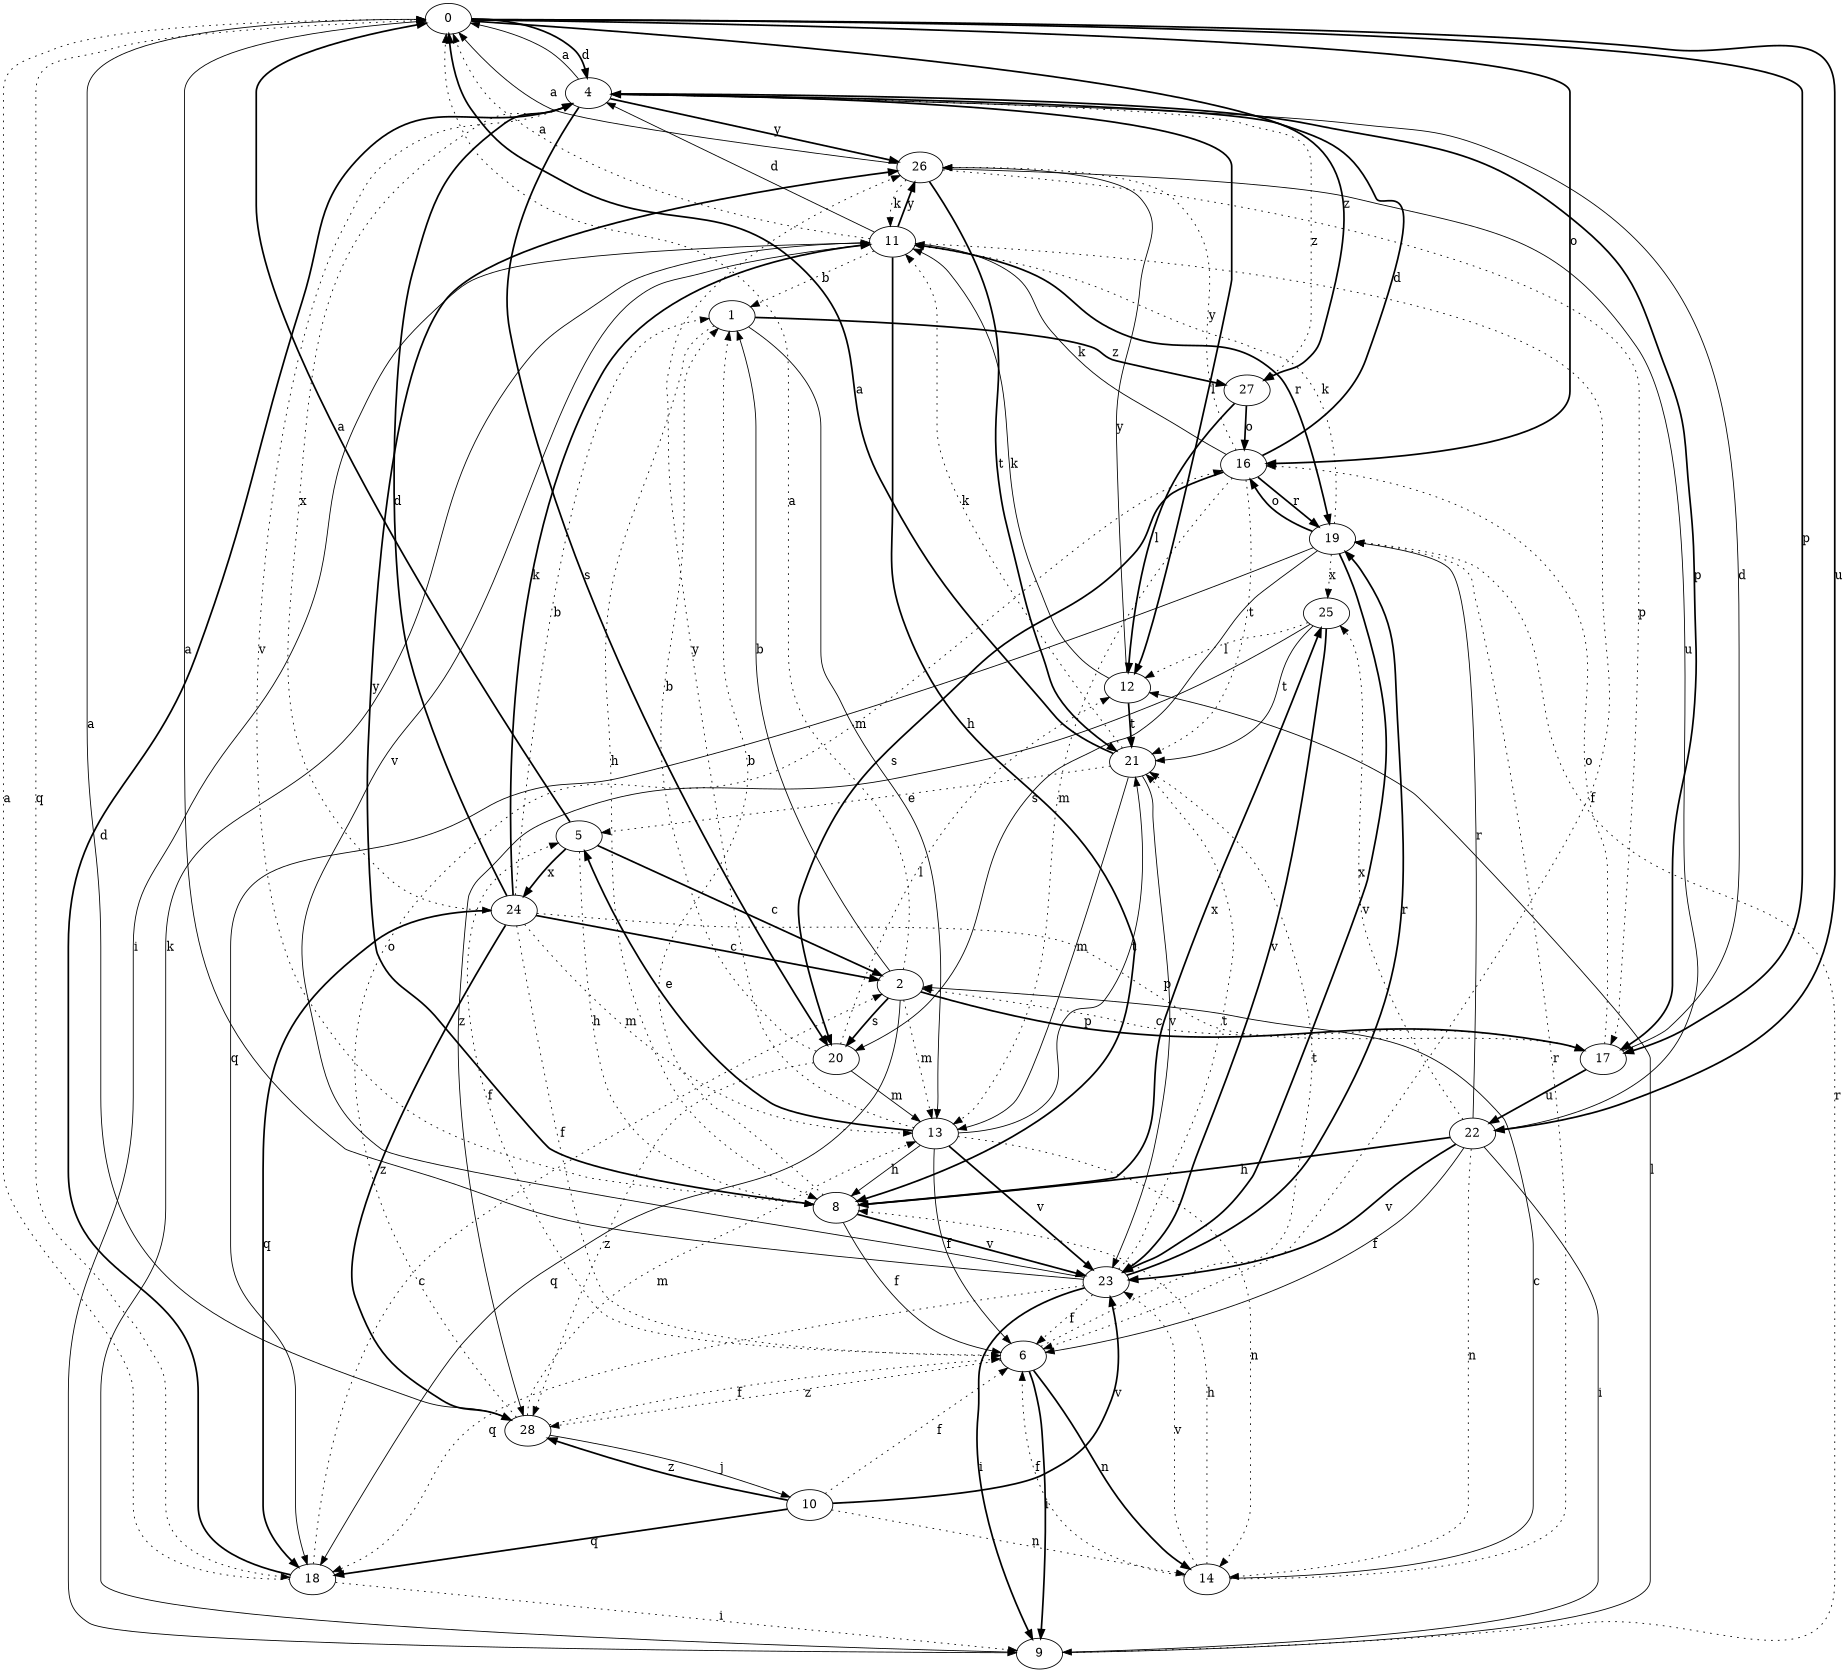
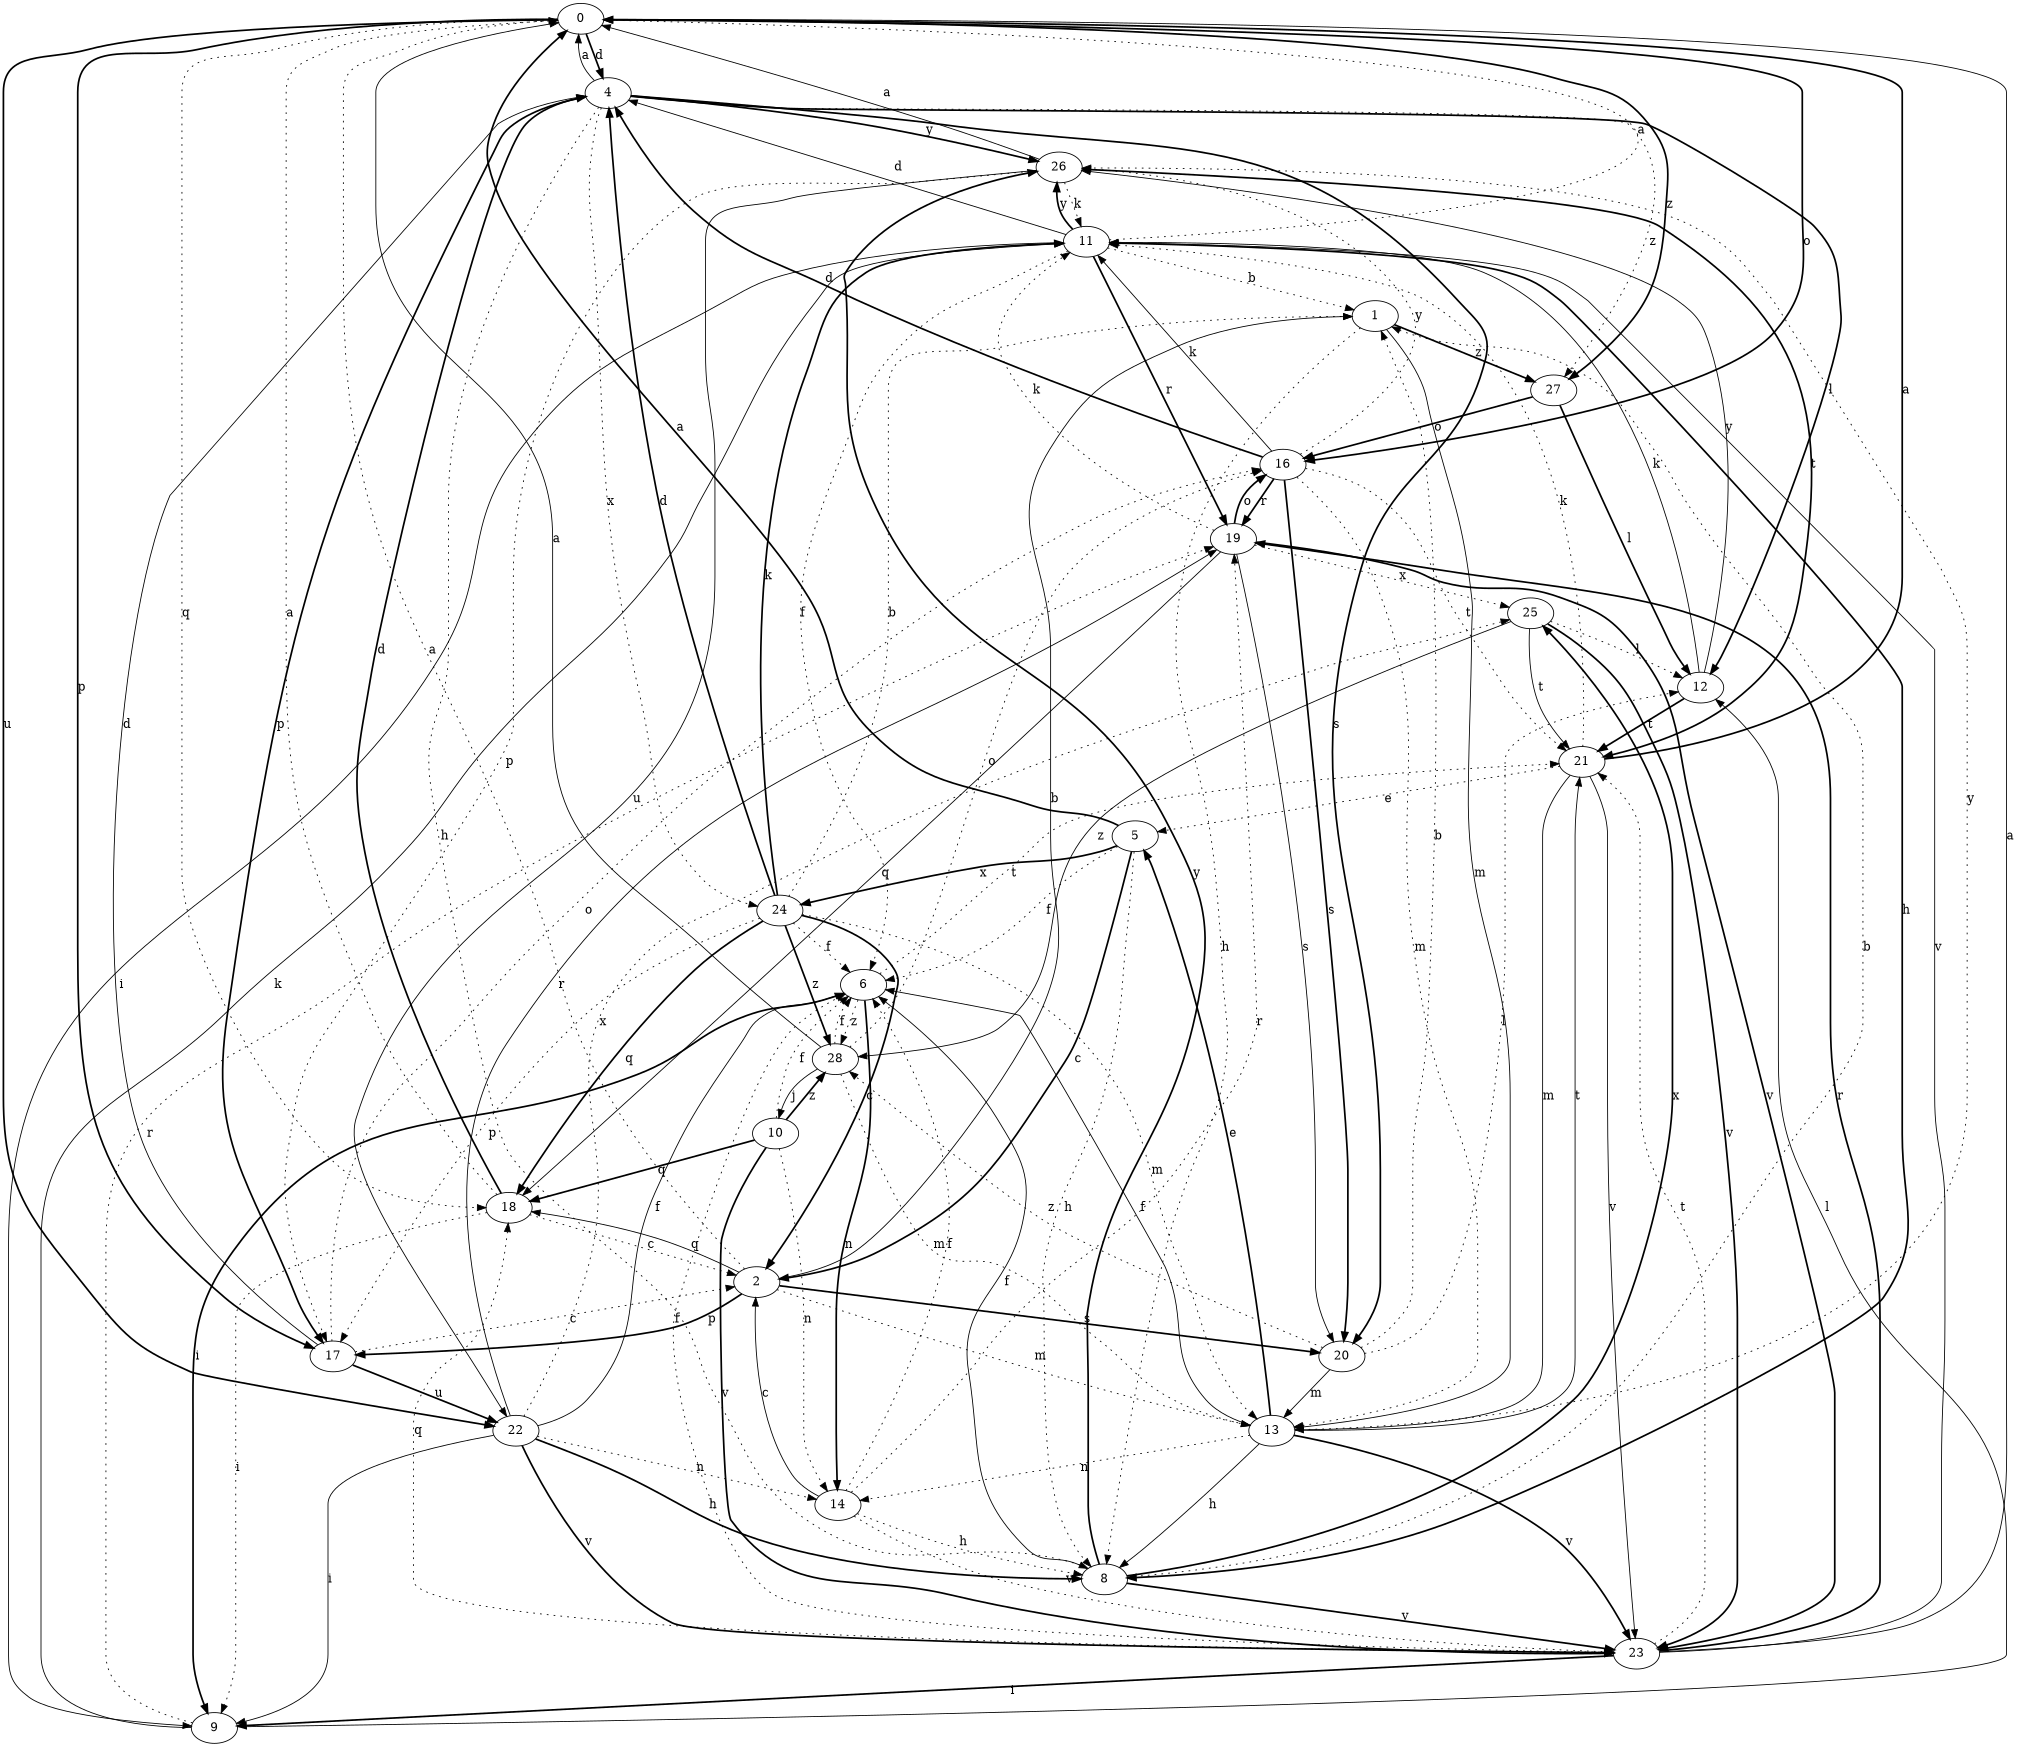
edge "4" -> "8": label "v" -> "h"
edge "6" -> "5": reversed
